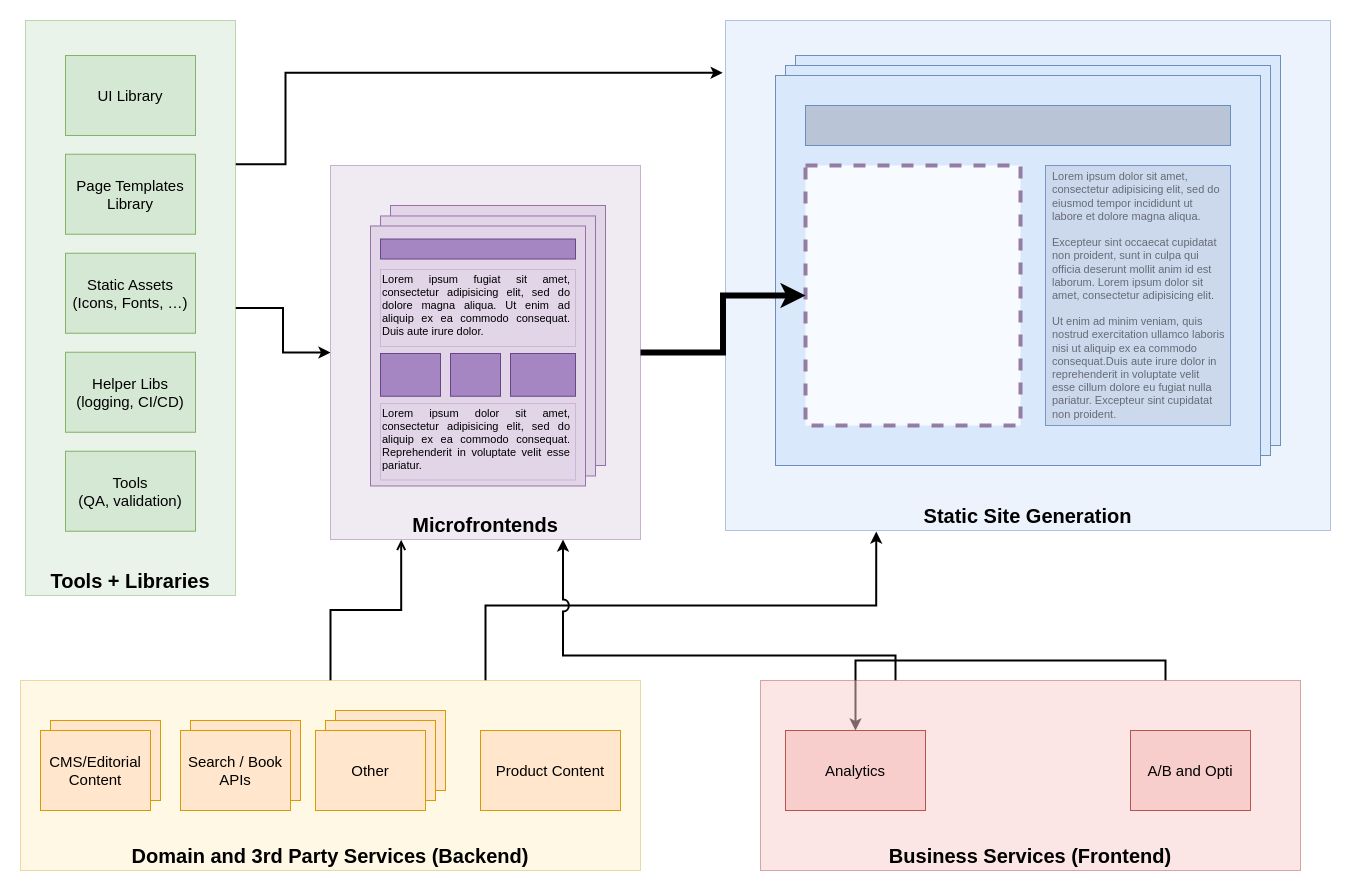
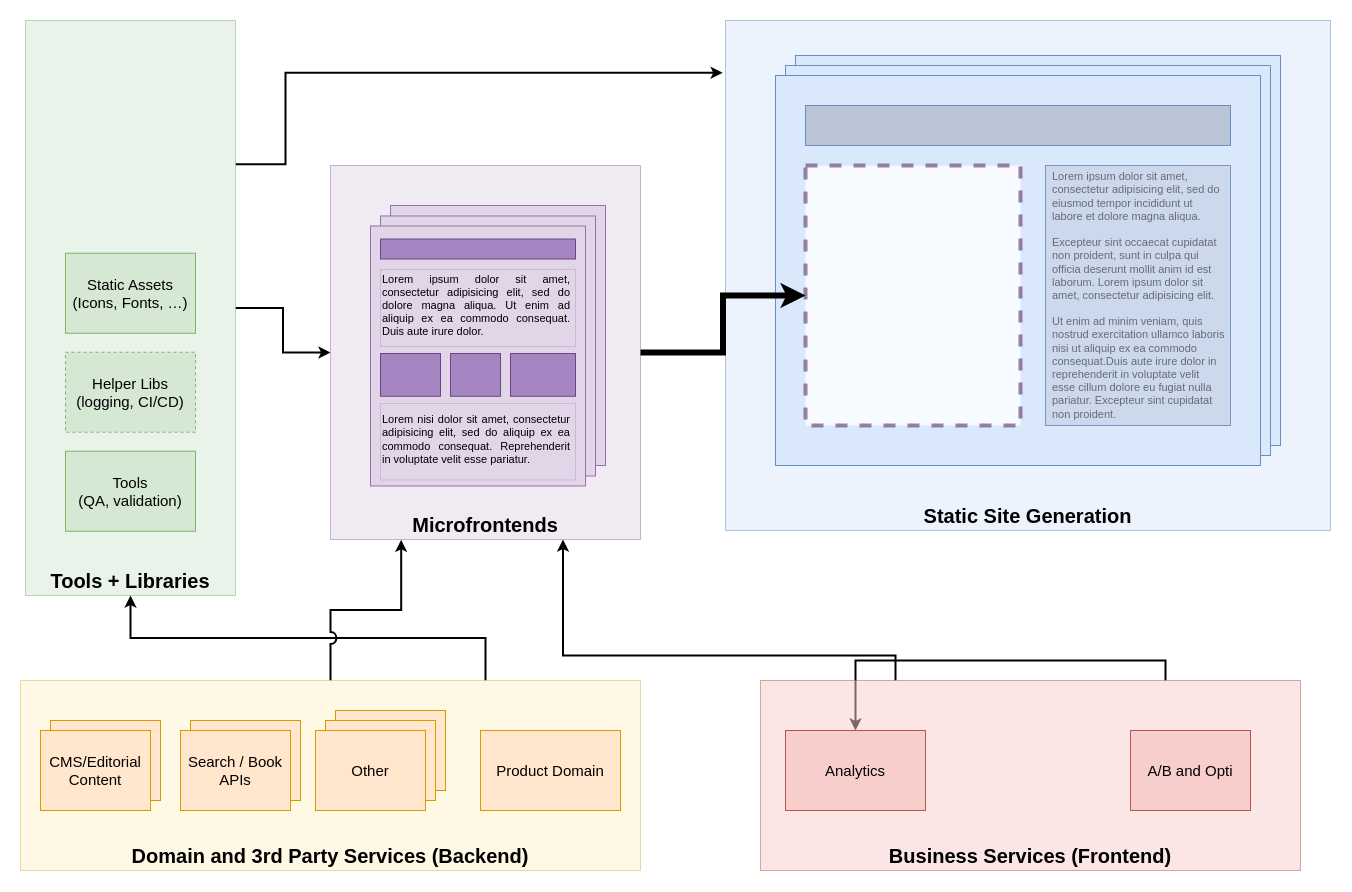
node "UI Library": removed
node "Page Templates Library": removed
node "Lorem ipsum fugiat sit amet, consectetur adipisicing elit, sed do dolore magna aliqua. Ut enim ad aliquip ex ea commodo consequat. Duis aute irure dolor.": label "Lorem ipsum fugiat sit amet, consectetur adipisicing elit, sed do dolore magna aliqua. Ut enim ad aliquip ex ea commodo consequat. Duis aute irure dolor." -> "Lorem ipsum dolor sit amet, consectetur adipisicing elit, sed do dolore magna aliqua. Ut enim ad aliquip ex ea commodo consequat. Duis aute irure dolor."
node "Helper Libs (logging, CI/CD)": style solid -> dashed
node "Lorem ipsum dolor sit amet, consectetur adipisicing elit, sed do aliquip ex ea commodo consequat. Reprehenderit in voluptate velit esse pariatur.": label "Lorem ipsum dolor sit amet, consectetur adipisicing elit, sed do aliquip ex ea commodo consequat. Reprehenderit in voluptate velit esse pariatur." -> "Lorem nisi dolor sit amet, consectetur adipisicing elit, sed do aliquip ex ea commodo consequat. Reprehenderit in voluptate velit esse pariatur."
edge "Domain and 3rd Party Services (Backend)" -> "Microfrontends": arrowhead open -> classic
edge "Domain and 3rd Party Services (Backend)" -> "Static Site Generation": now "Domain and 3rd Party Services (Backend)" -> "Tools + Libraries"
node "Product Content": label "Product Content" -> "Product Domain"
